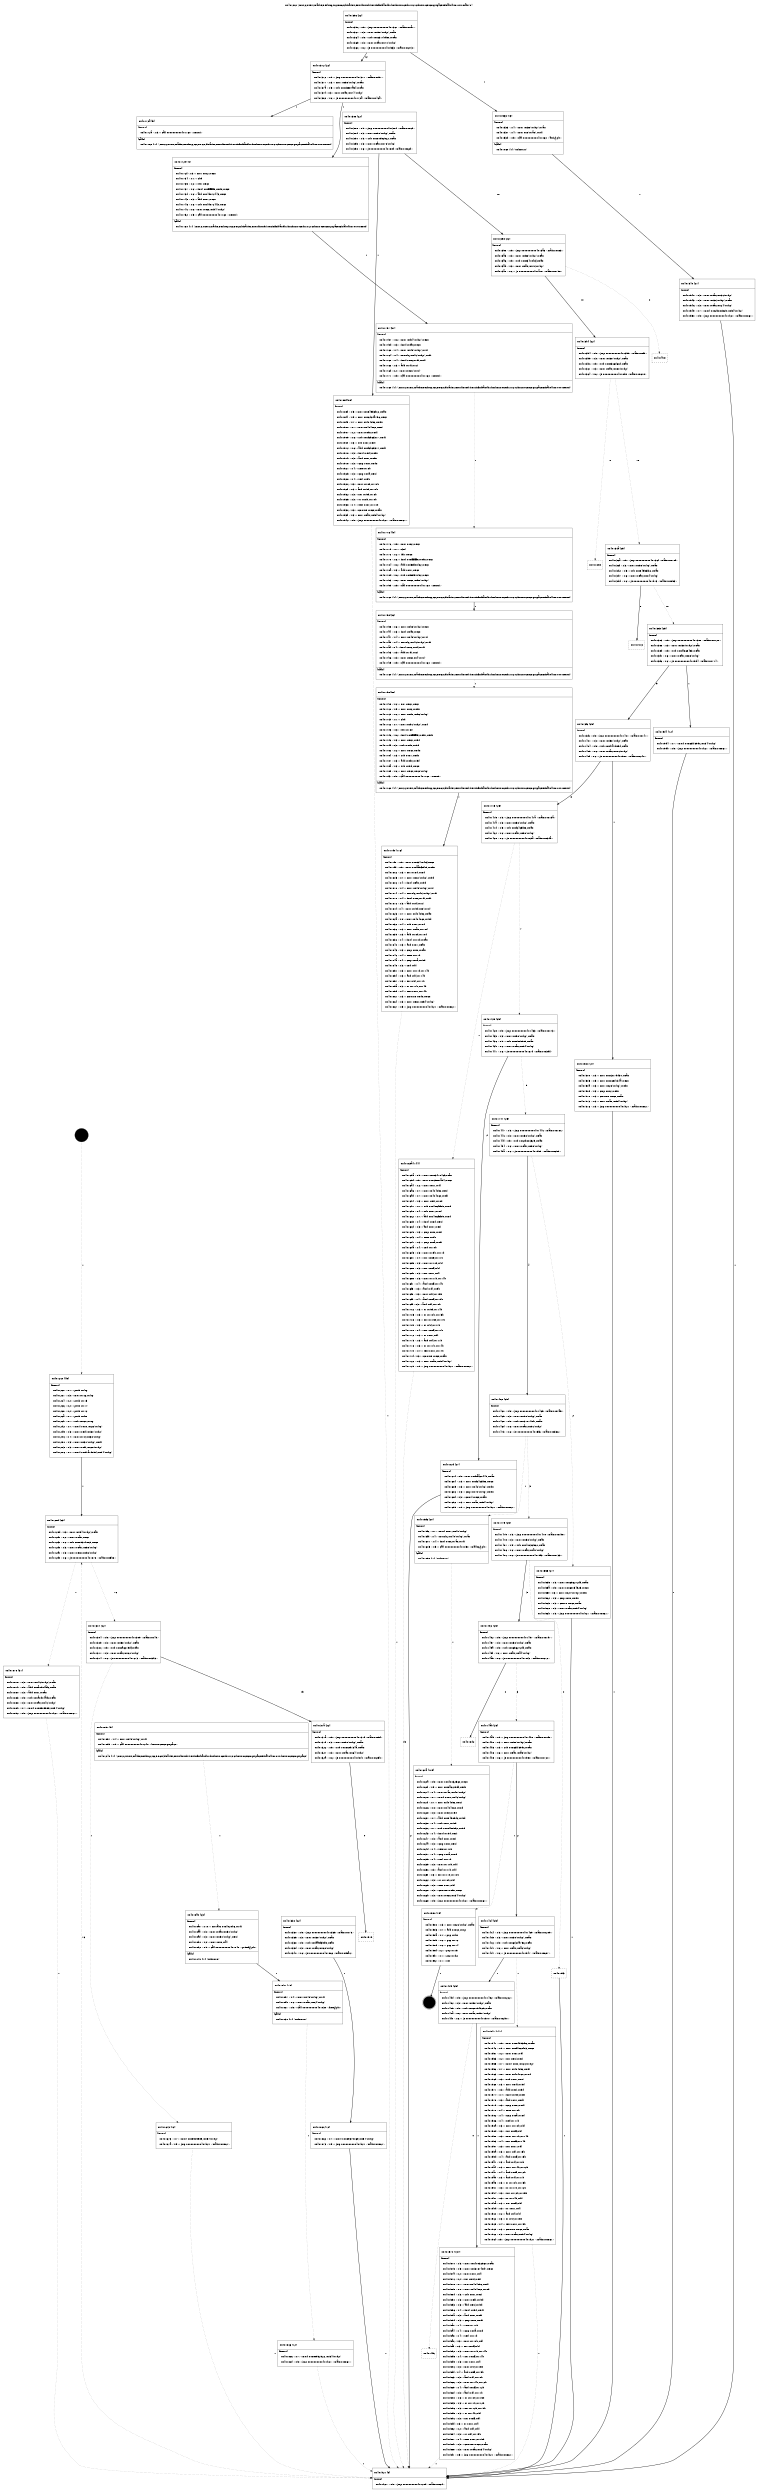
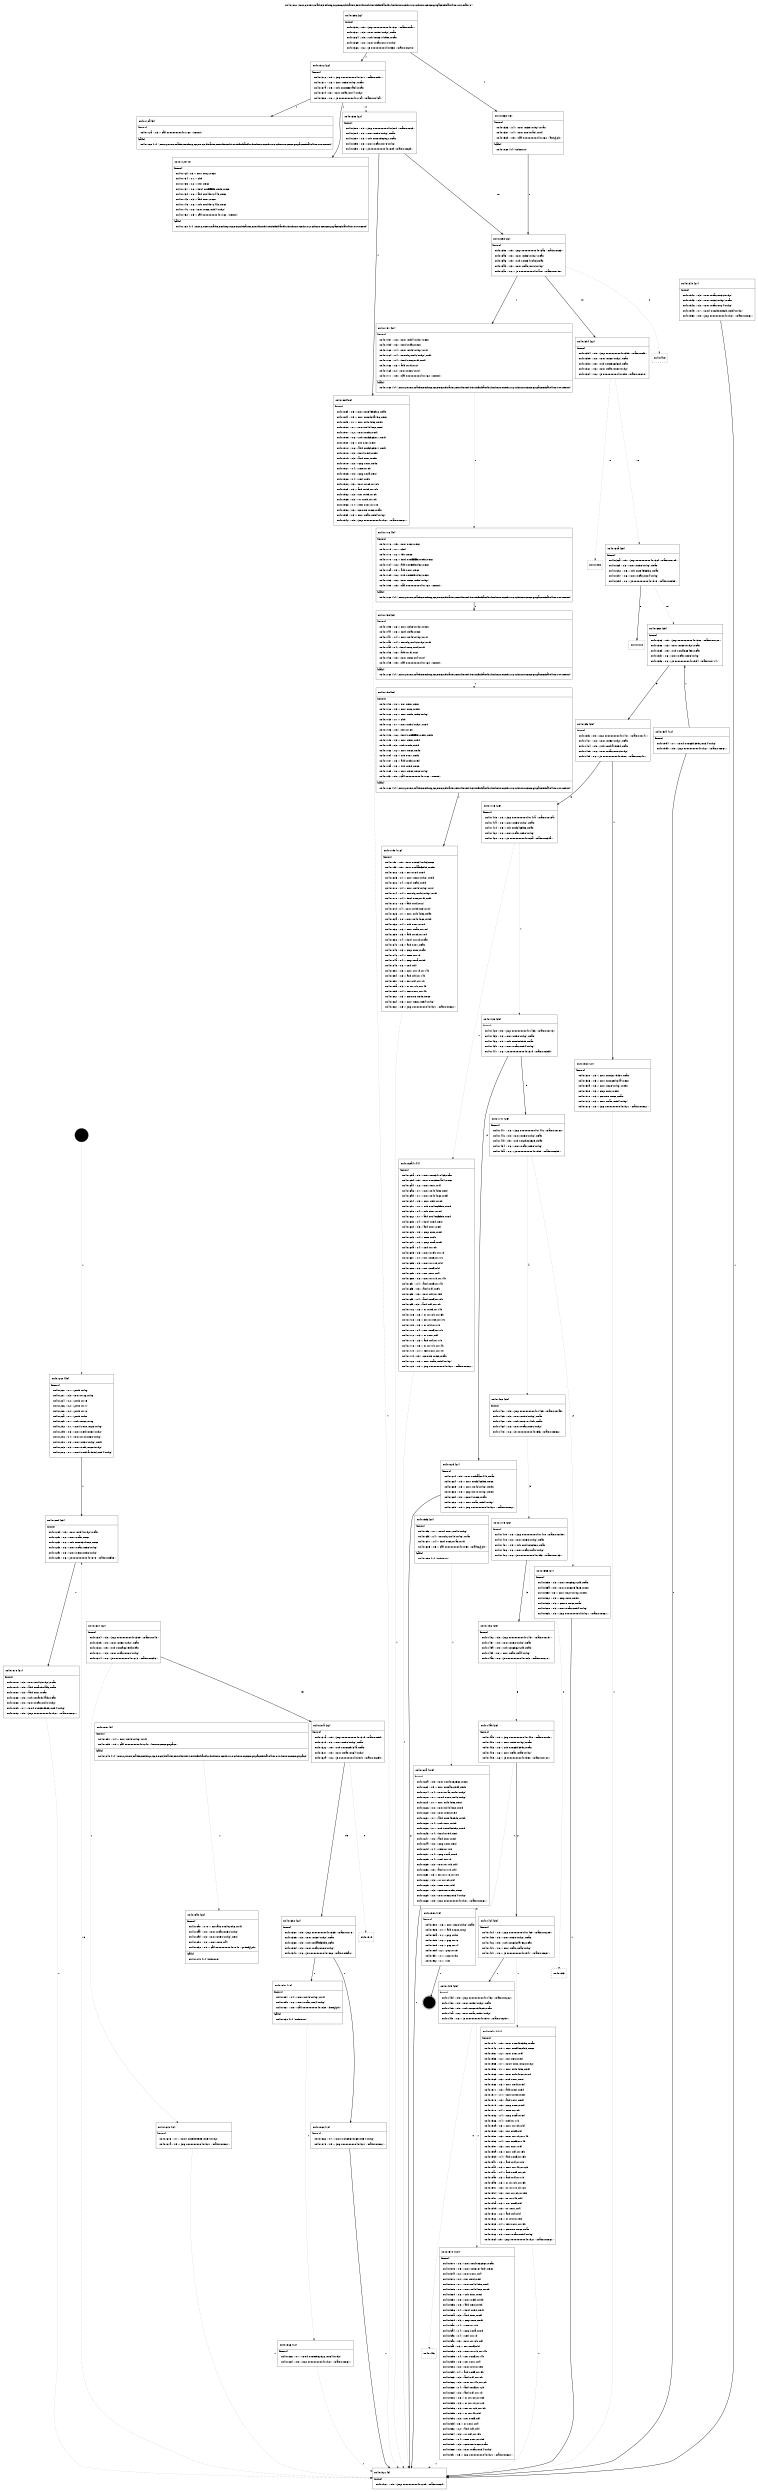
edge "0x40135c [22]" -> "0x401372 [22]": label " 12" -> " 1"
edge "0x401372 [22]" -> "0x401388 [22]": added, label "11"
edge "0x401533 [13]" -> "0x401540 [21]": now "0x401533 [13]" -> "0x40139e [22]"
edge "0x40172f [40]" -> "0x401757 [31]": now "0x40139e [22]" -> "0x401757 [31]"
edge "0x4013e3 [25]" -> "0x4019d4 [12]": reversed
edge "0x40142e [25]" -> "0x401447 [25]": style dotted -> bold
edge "0x401447 [25]" -> "0x401460 [25]": style bold -> dotted
edge "0x401460 [25]" -> "0x4015f6 [20]": removed, label "1"
edge "0x4012ed [23]" -> "0x401304 [22]": removed, label "16"
edge "0x4012ed [23]" -> "0x401878 [31]": style dotted -> bold
edge "0x40169a [144]" -> "0x401b21 [5]": label " 15" -> " 1"
node "0x4018d2": removed
edge "0x40131a [22]" -> "0x401330 [22]": added, label "15"
edge "0x40131a [22]" -> "0x40151b": style bold -> dotted
edge "0x401500 [27]" -> "0x401b21 [5]": style bold -> dotted
edge "0x4018a0 [23]" -> "0x4018b7 [15]": now "0x401330 [22]" -> "0x4018b7 [15]"
edge "0x4014dd [25]" -> "0x401570 [134]": style bold -> dotted
edge "0x4019f3" -> "0x401b21 [5]": now "0x40160a [105]" -> "0x401b21 [5]"
